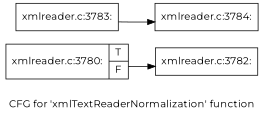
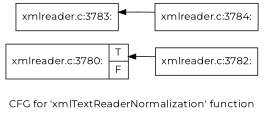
edge "xmlreader.c:3783:" -> "xmlreader.c:3784:": reversed
edge "xmlreader.c:3780:" -> "xmlreader.c:3782:": reversed
